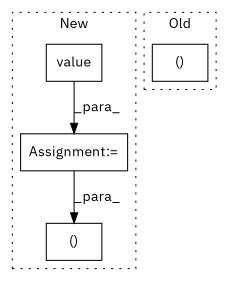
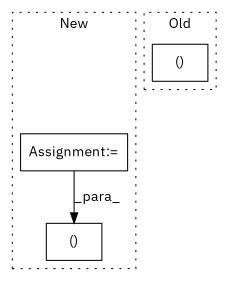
node "value": removed
